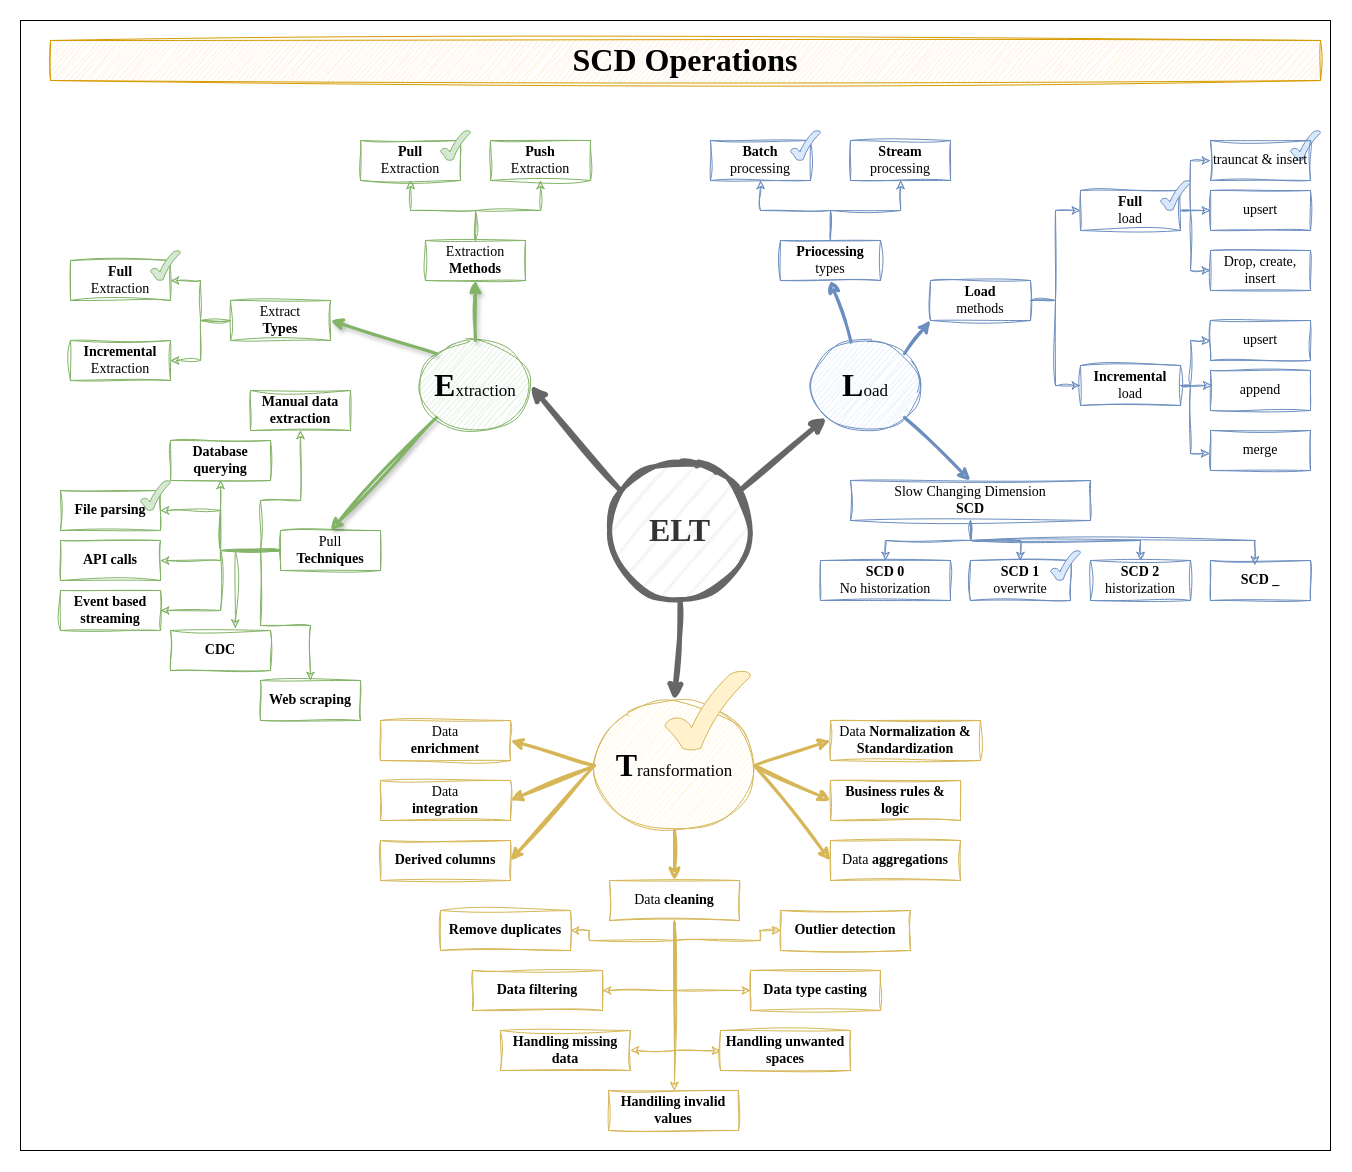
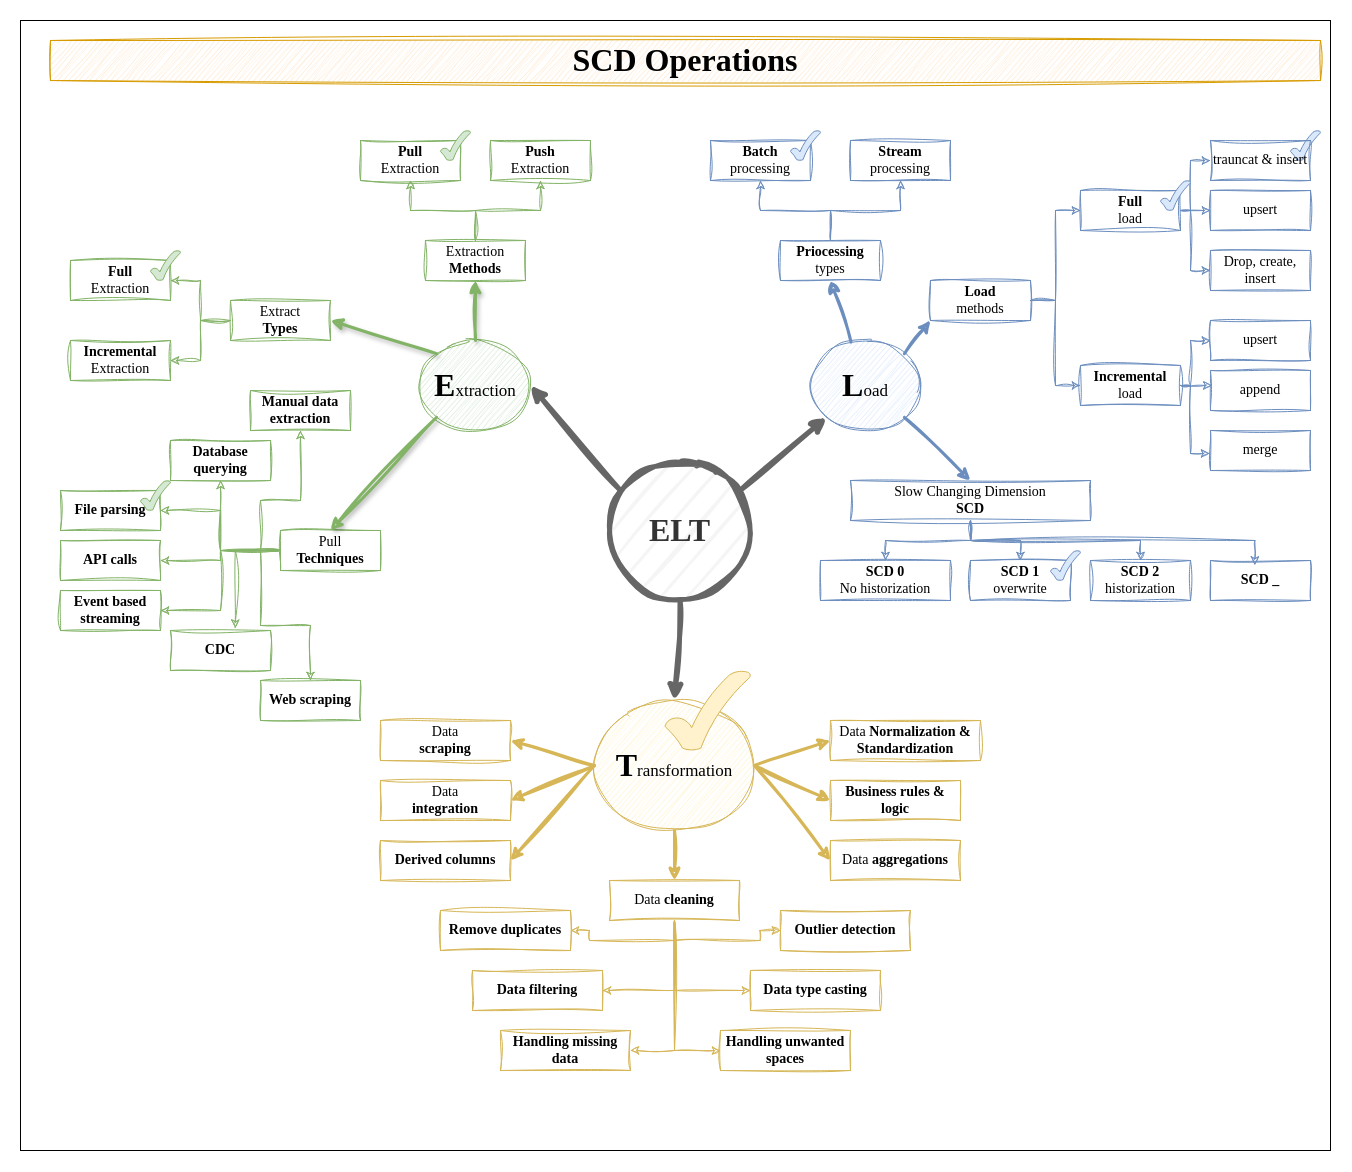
node "Data enrichment": label "Data enrichment" -> "Data scraping"
edge "Data cleaning" -> "Handiling invalid values": removed
node "Handiling invalid values": removed
